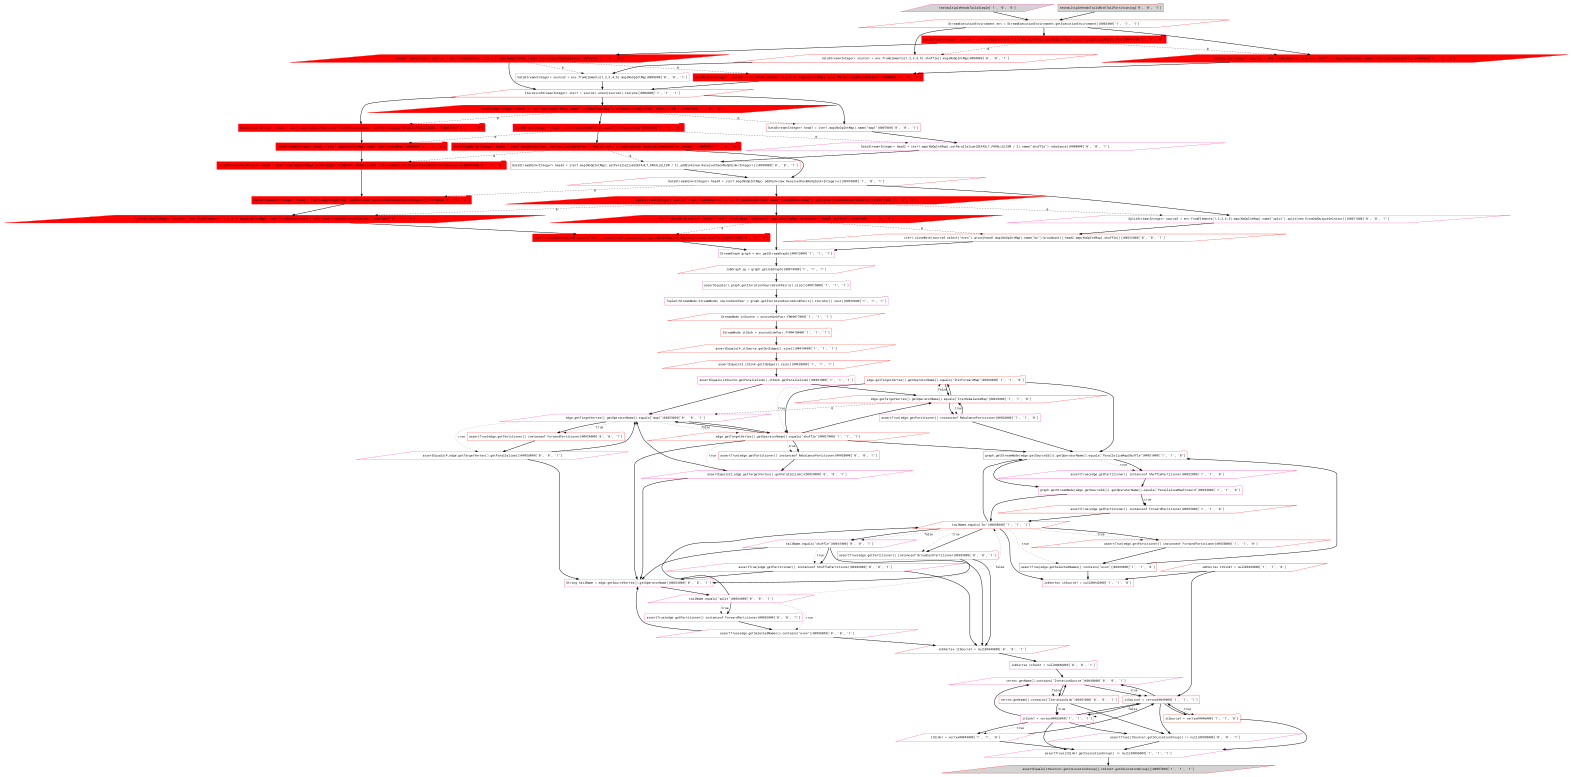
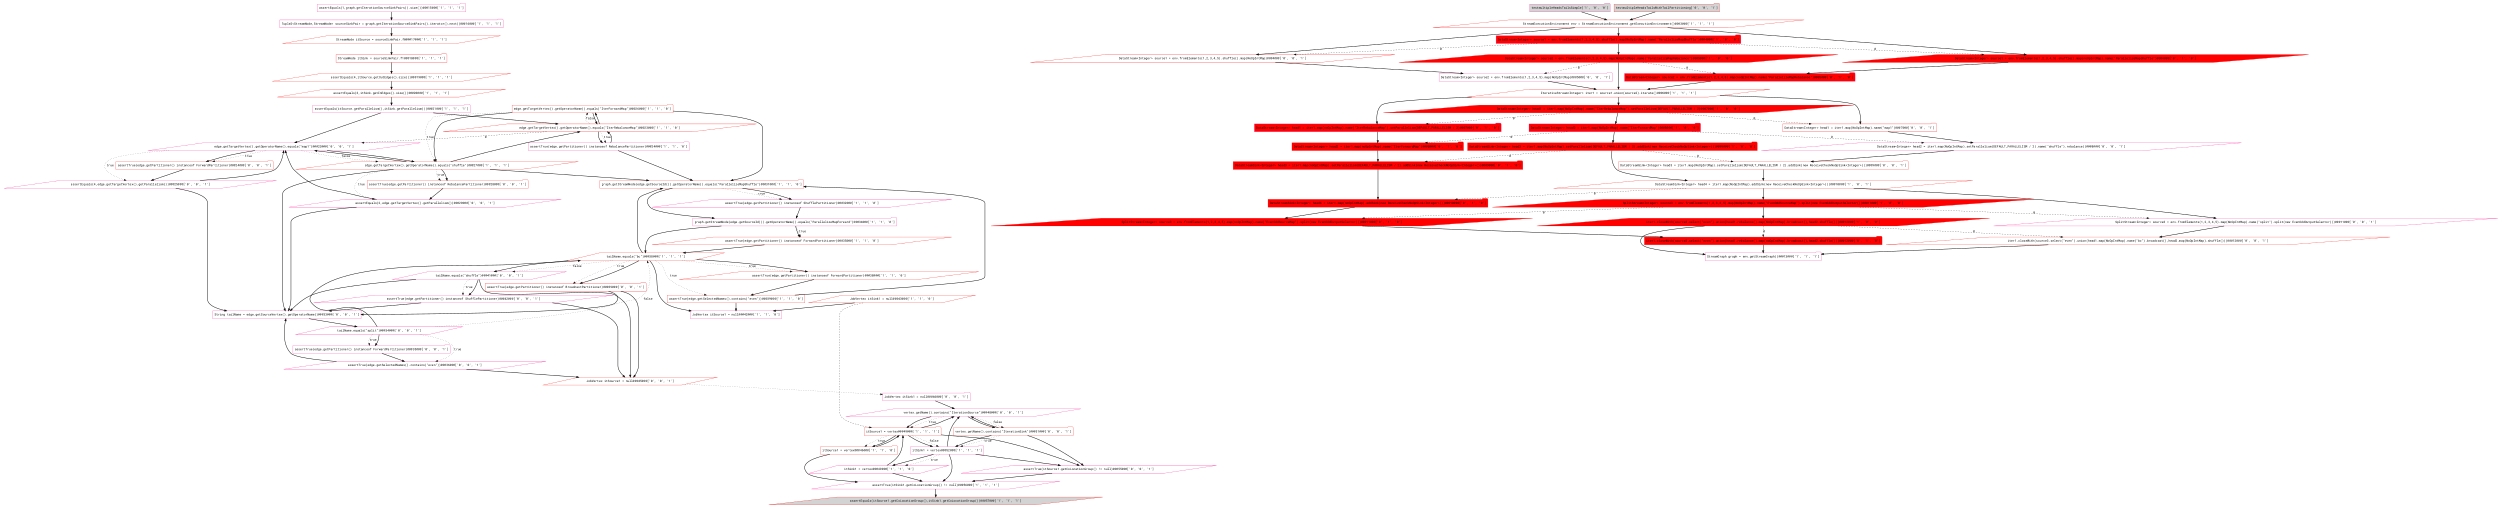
node "testmultipleHeadsTailsSimple['1', '0', '0']": shape parallelogram -> folder
node "JobGraph jg = graph.getJobGraph()@@@14@@@['1', '1', '1']": removed
edge "JobVertex itSink1 = null@@@43@@@['1', '1', '0']" -> "itSource1 = vertex@@@49@@@['1', '1', '1']": style bold -> dashed
edge "JobVertex itSource1 = null@@@45@@@['0', '0', '1']" -> "JobVertex itSink1 = null@@@46@@@['0', '0', '1']": style bold -> dotted
edge "itSink1 = vertex@@@52@@@['1', '1', '1']" -> "itSource1 = vertex@@@49@@@['1', '1', '1']": removed
